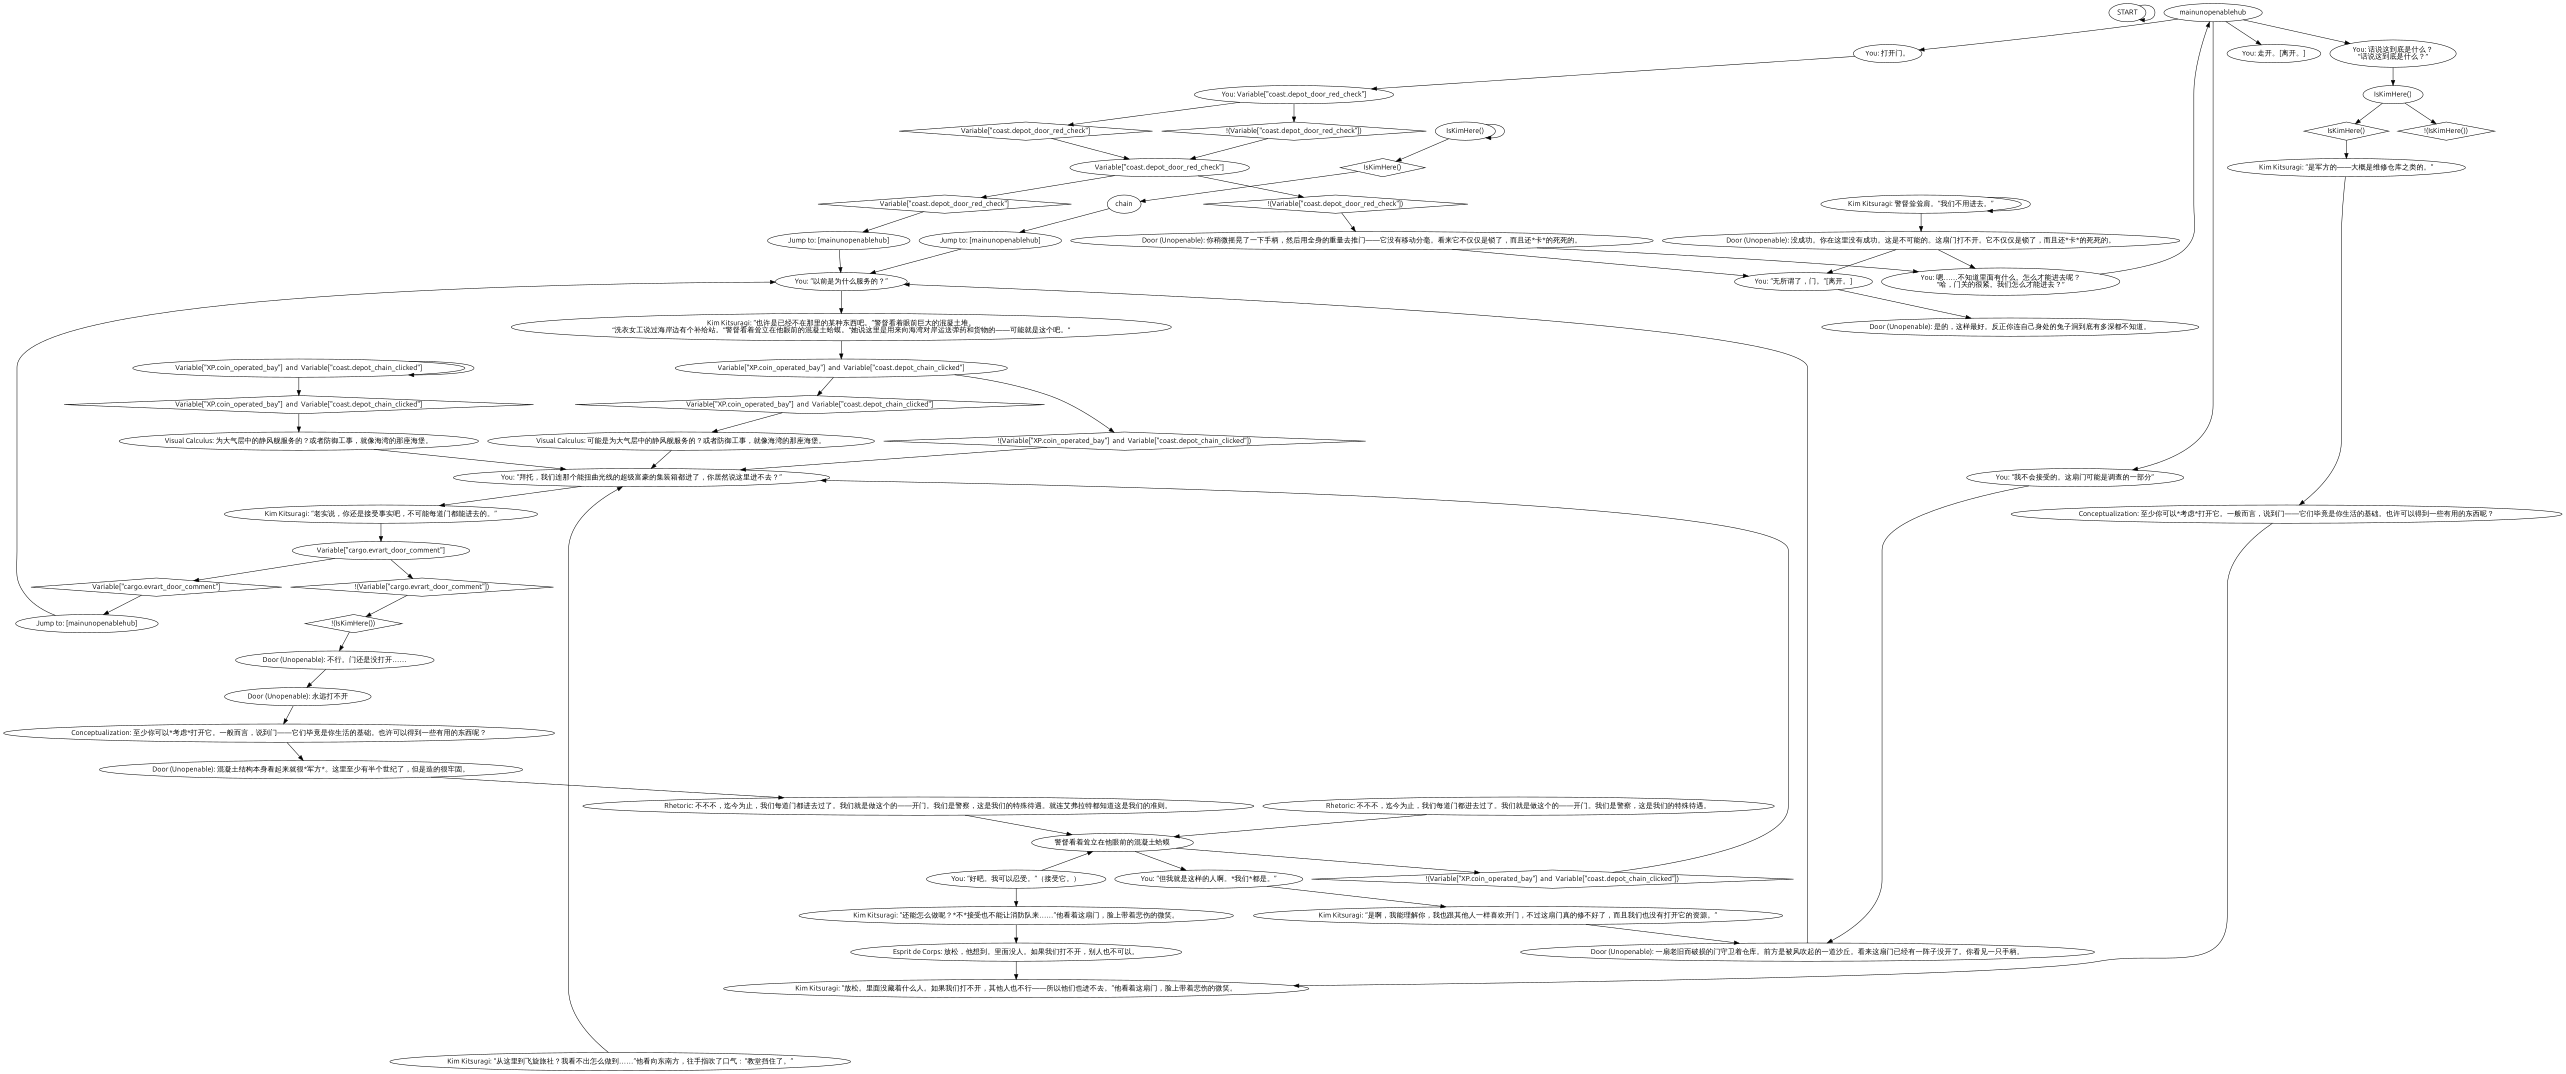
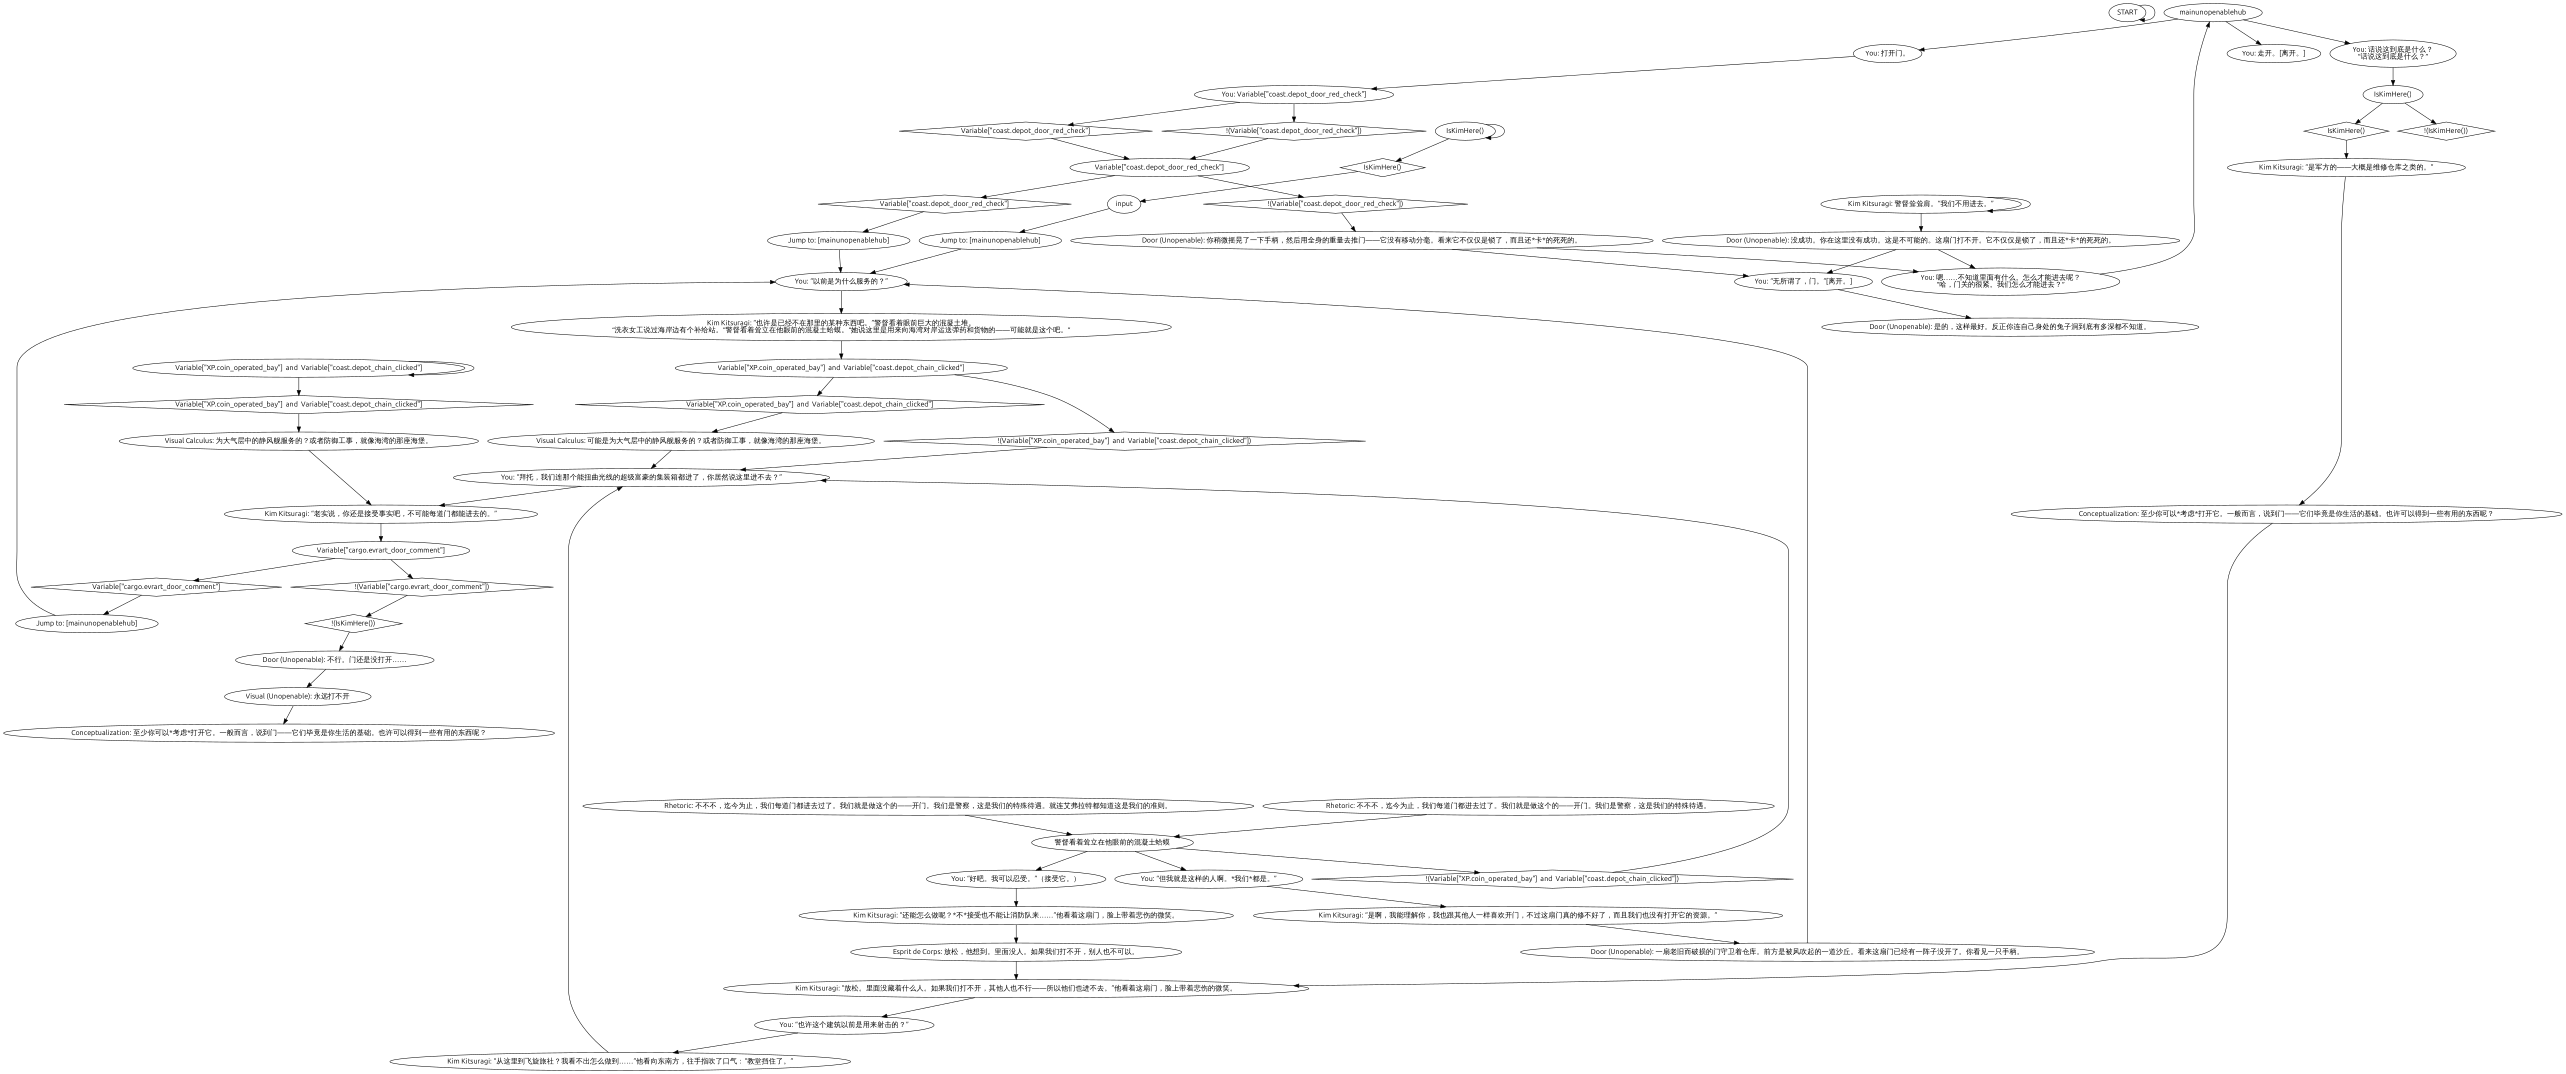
node "chain": label "chain" -> "input"
edge "Visual Calculus: 为大气层中的静风舰服务的？或者防御工事，就像海湾的那座海堡。" -> "You: “拜托，我们连那个能扭曲光线的超级富豪的集装箱都进了，你居然说这里进不去？”": now "Visual Calculus: 为大气层中的静风舰服务的？或者防御工事，就像海湾的那座海堡。" -> "Kim Kitsuragi: “老实说，你还是接受事实吧，不可能每道门都能进去的。”"
node "You: “我不会接受的。这扇门可能是调查的一部分”": removed
node "Door (Unopenable): 永远打不开": label "Door (Unopenable): 永远打不开" -> "Visual (Unopenable): 永远打不开"
node "Door (Unopenable): 混凝土结构本身看起来就很*军方*。这里至少有半个世纪了，但是造的很牢固。": removed
edge "You: “好吧。我可以忍受。”（接受它。）" -> "警督看着耸立在他眼前的混凝土蛤蟆": reversed
node "You: “也许这个建筑以前是用来射击的？”": added
